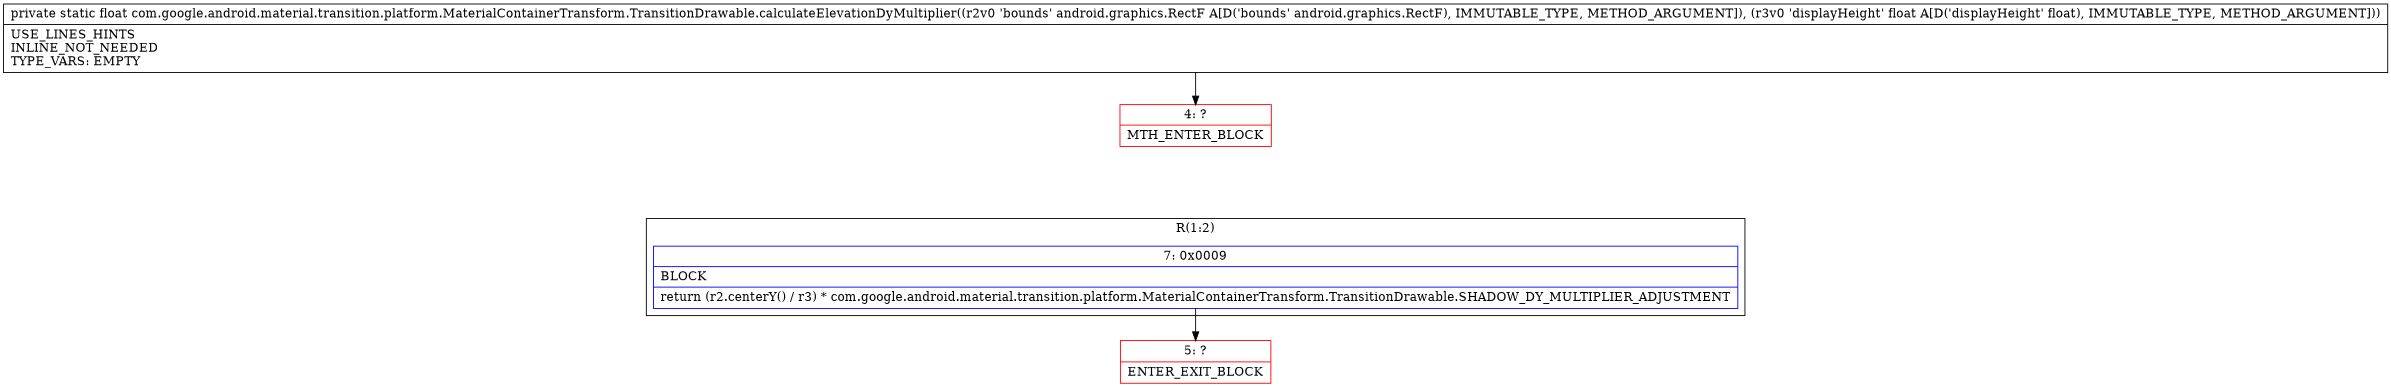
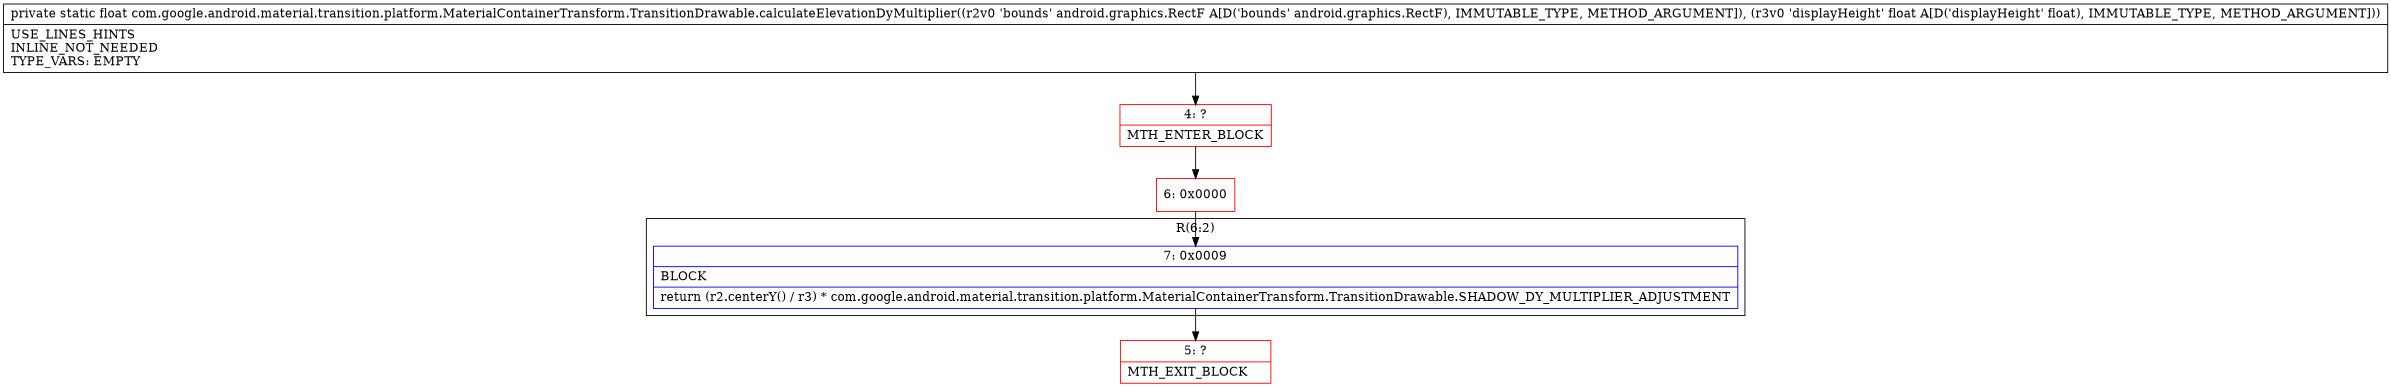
node "6: 0x0000": added
cluster "R(1:2)": label "R(1:2)" -> "R(6:2)"
node "5: ?": text "ENTER_EXIT_BLOCK" -> "MTH_EXIT_BLOCK"
